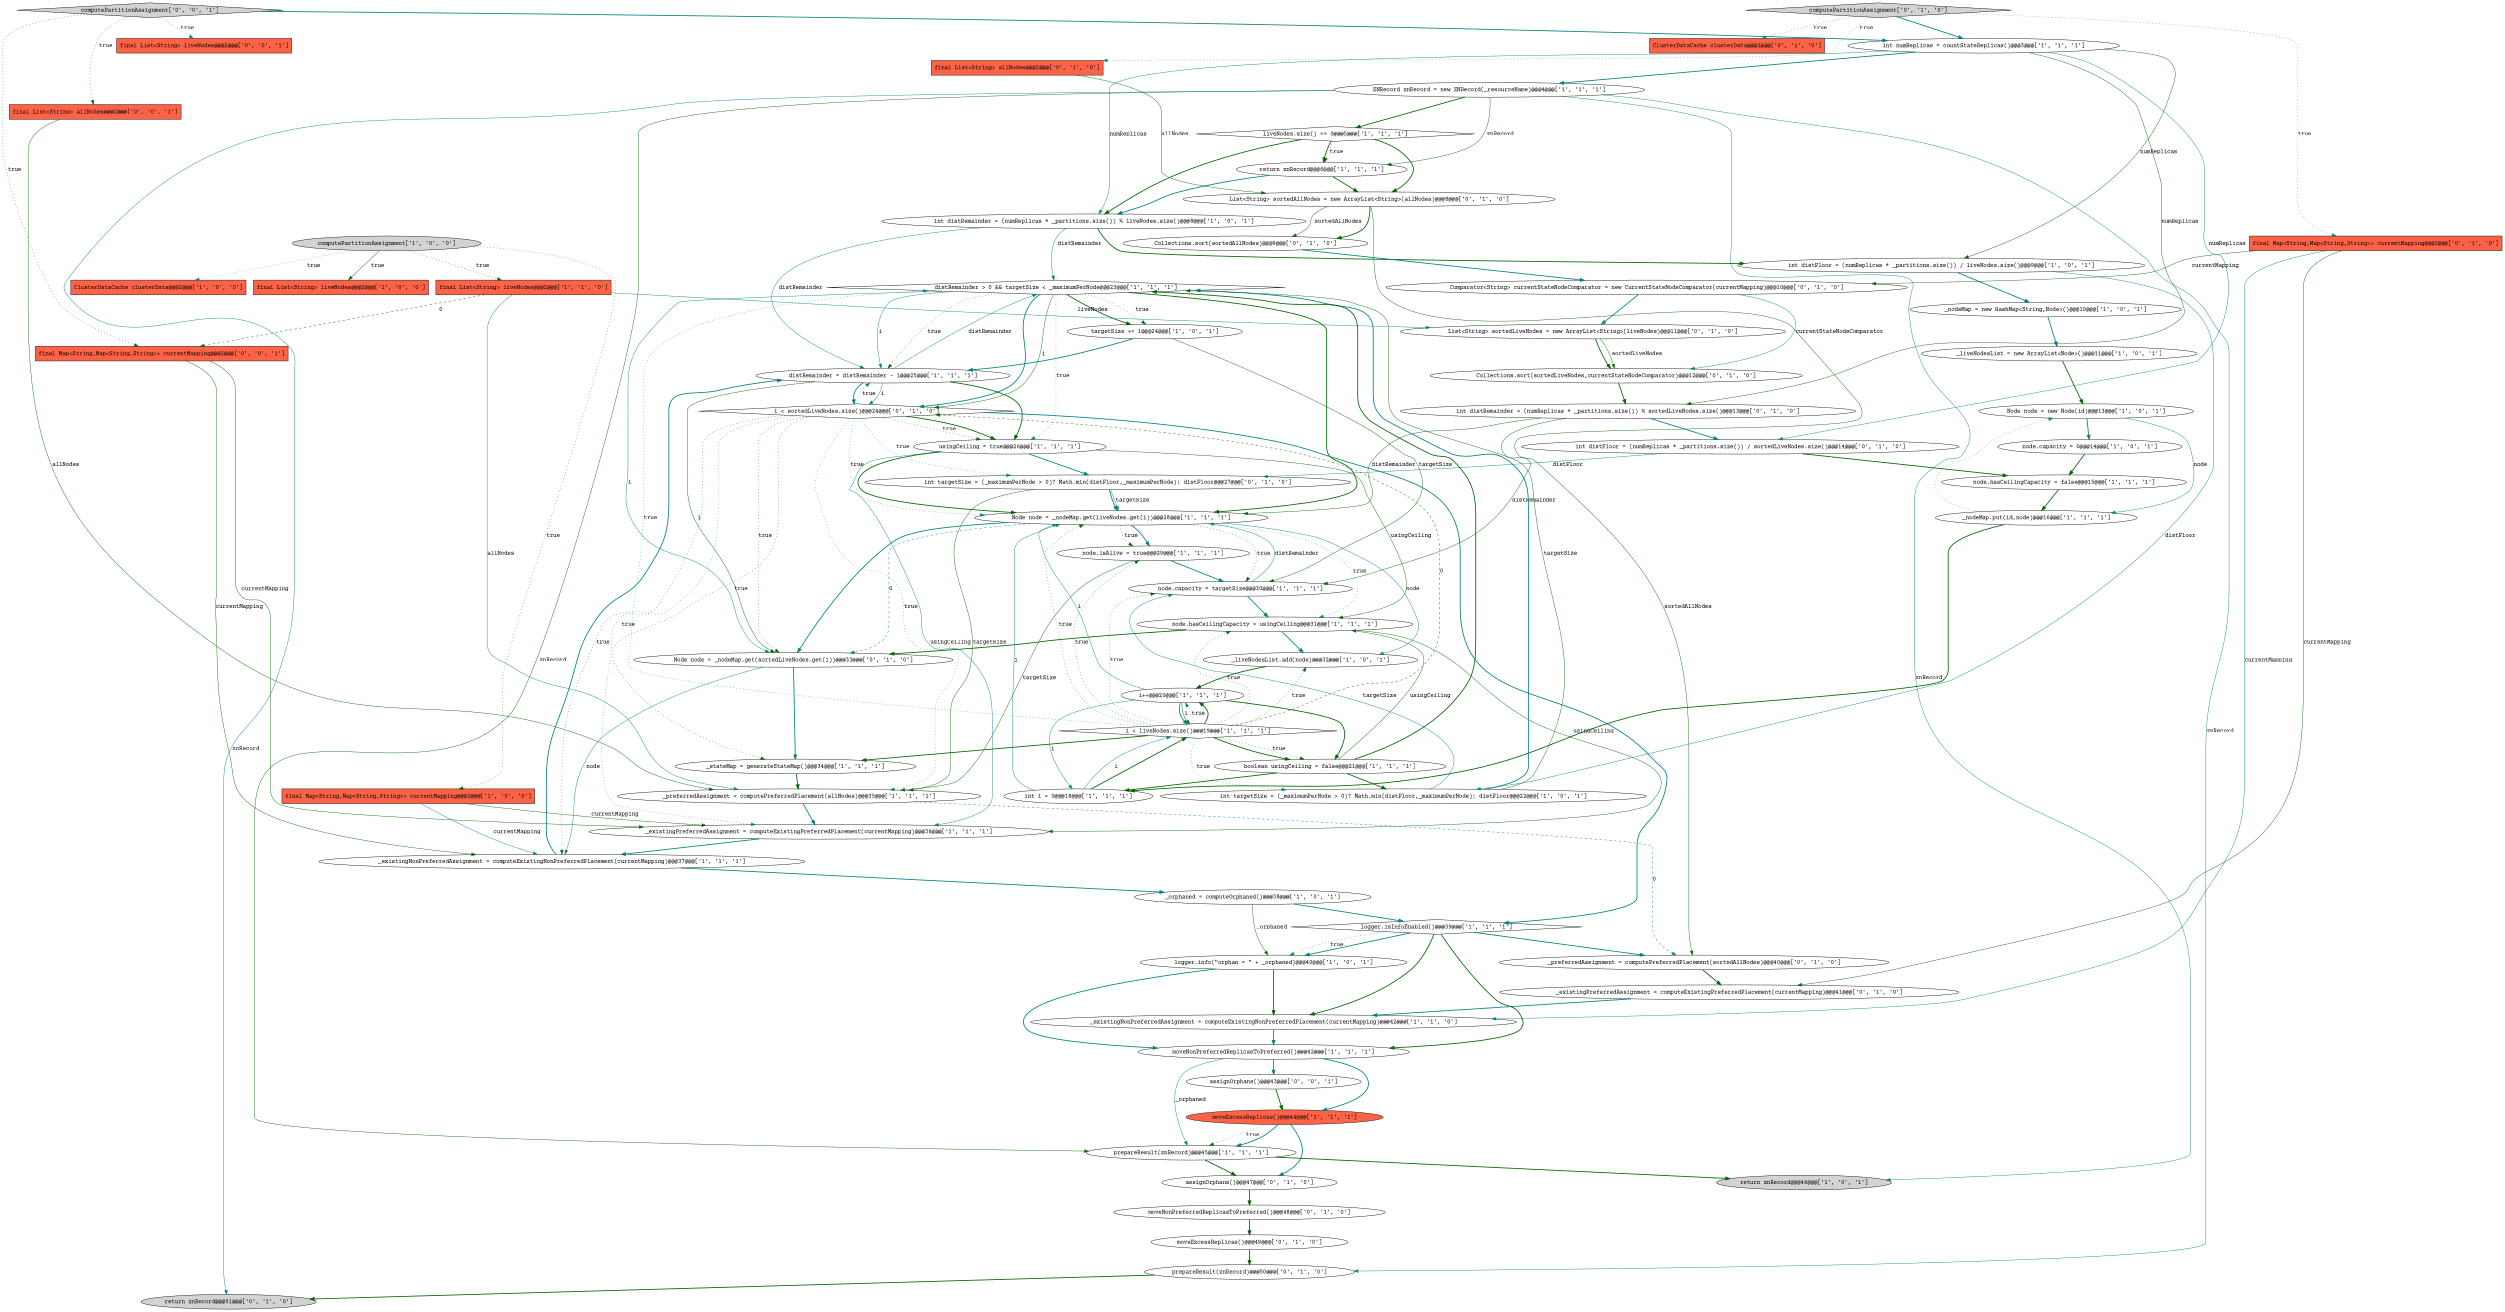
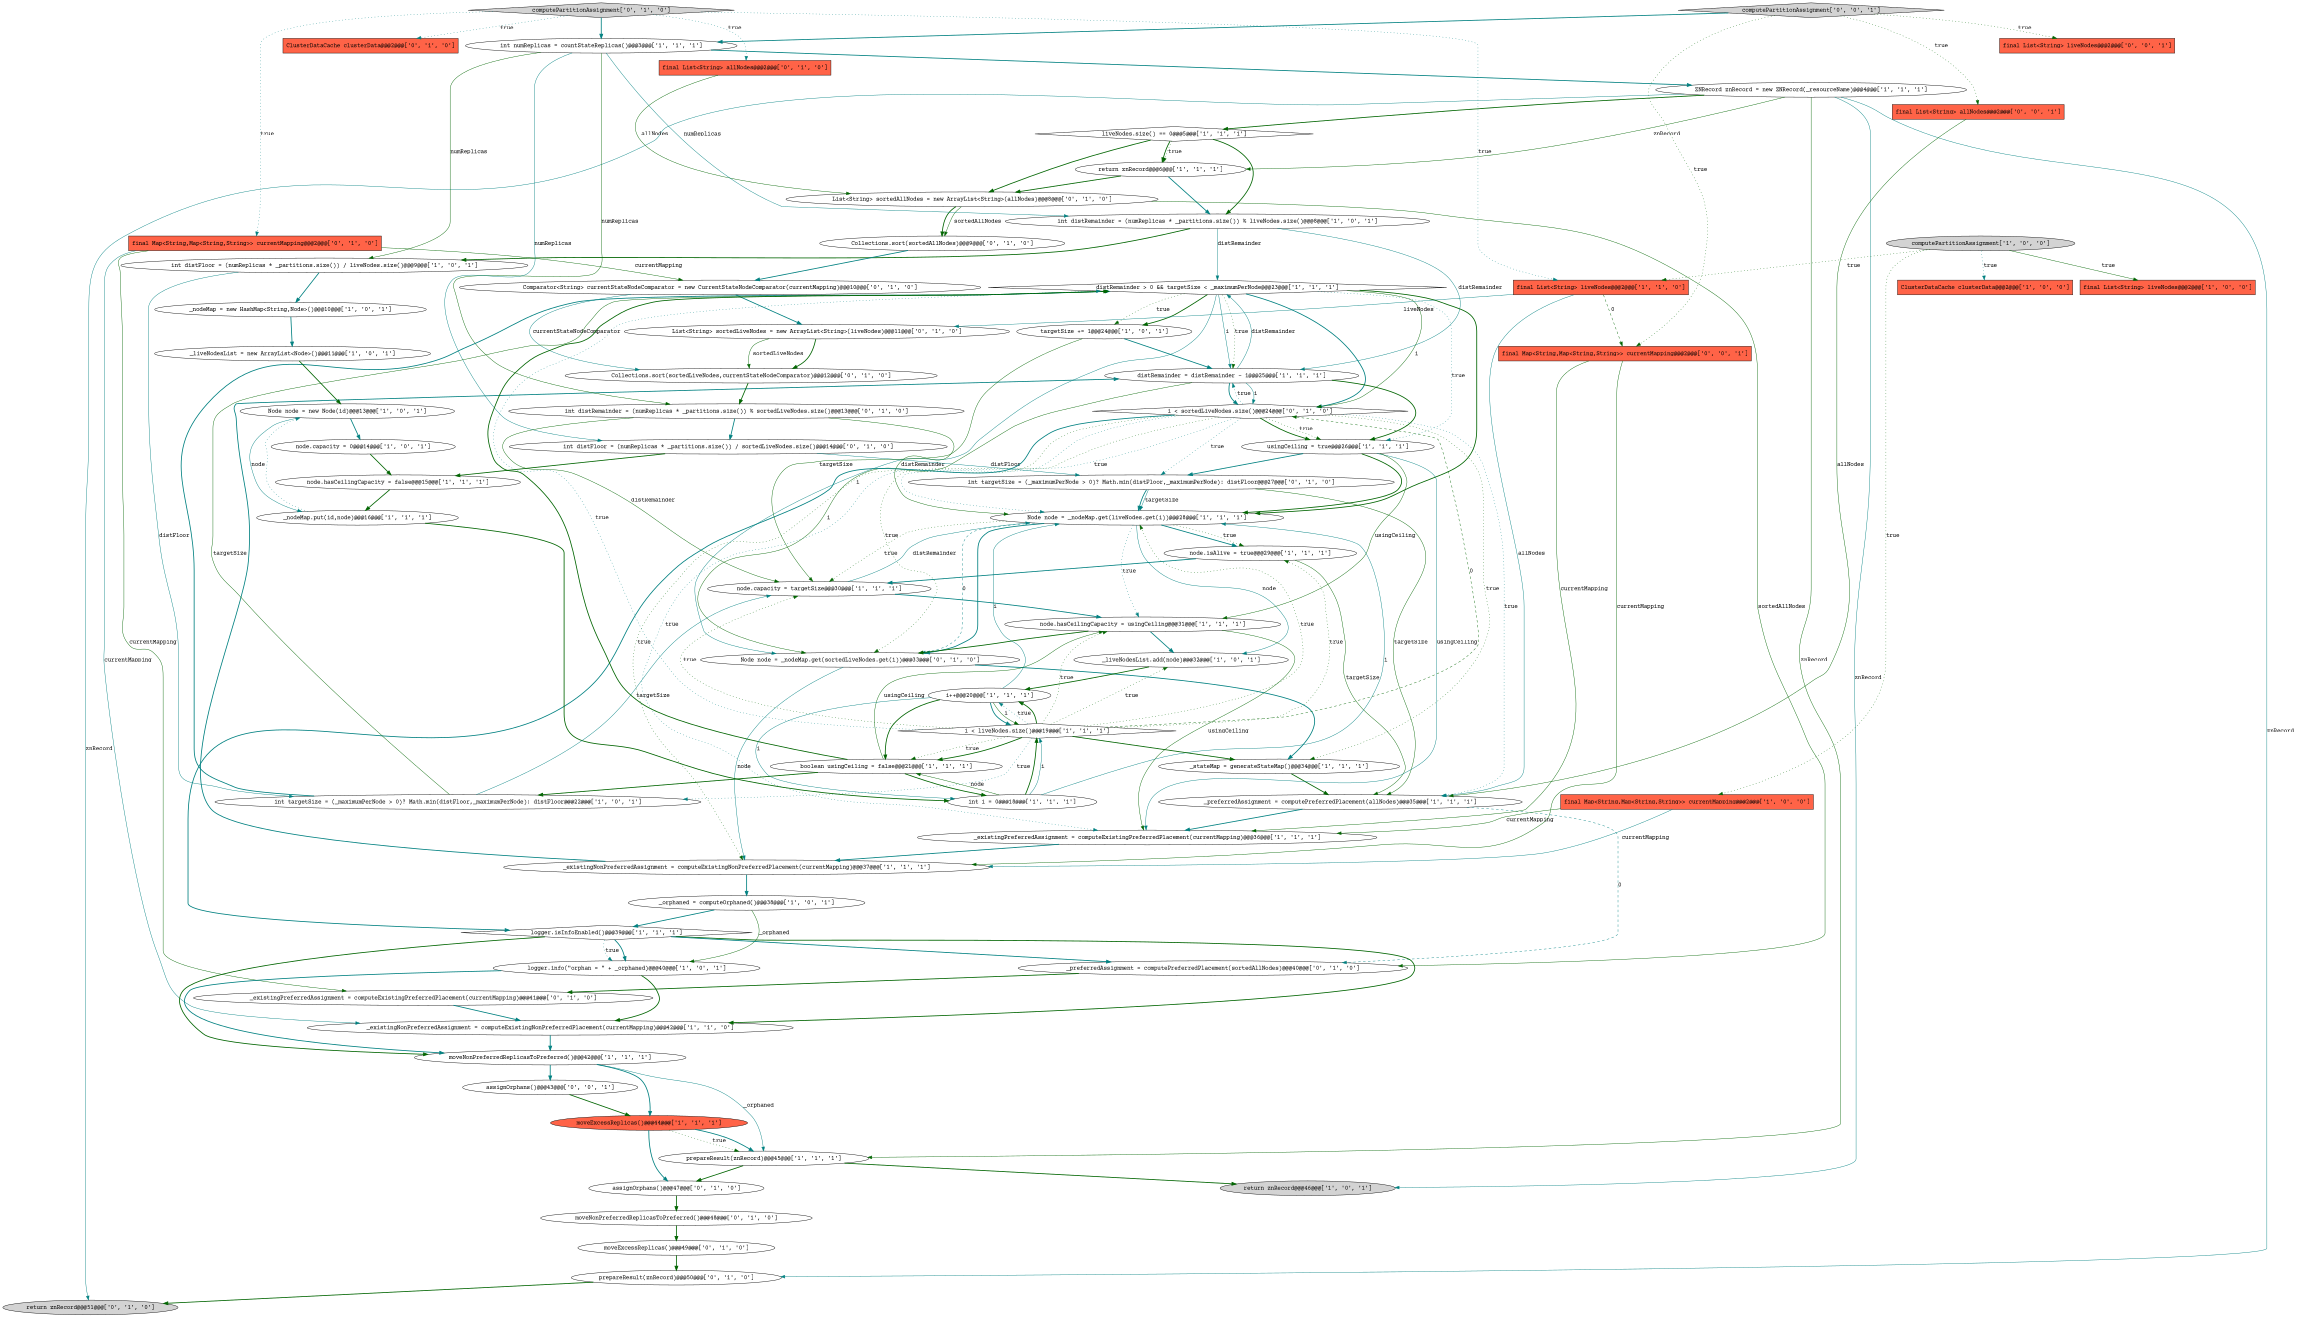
edge "computePartitionAssignment['0', '1', '0']" -> "final List<String> liveNodes@@@2@@@['1', '1', '0']": added, label "true"
edge "computePartitionAssignment['0', '0', '1']" -> "final List<String> liveNodes@@@2@@@['0', '0', '1']": color teal -> darkgreen
edge "int i = 0@@@18@@@['1', '1', '1']" -> "boolean usingCeiling = false@@@21@@@['1', '1', '1']": added, label "node"
